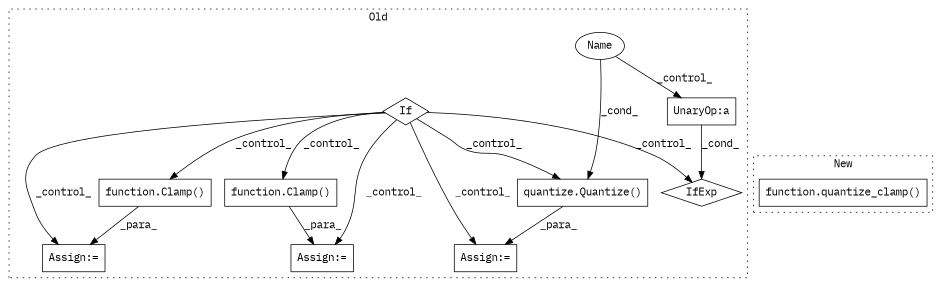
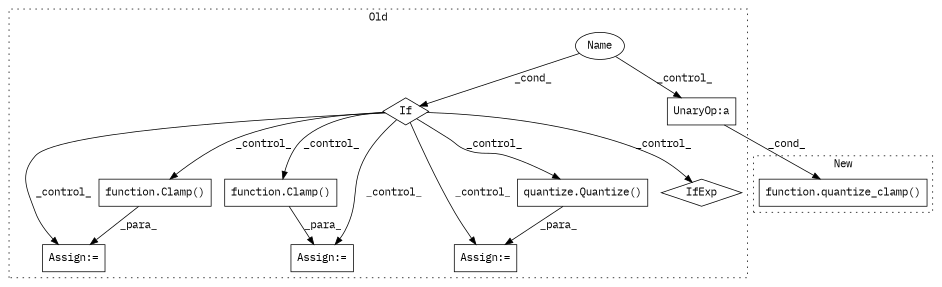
edge "Name" -> "quantize.Quantize()": now "Name" -> "If"
edge "UnaryOp:a" -> "IfExp": now "UnaryOp:a" -> "function.quantize_clamp()"
